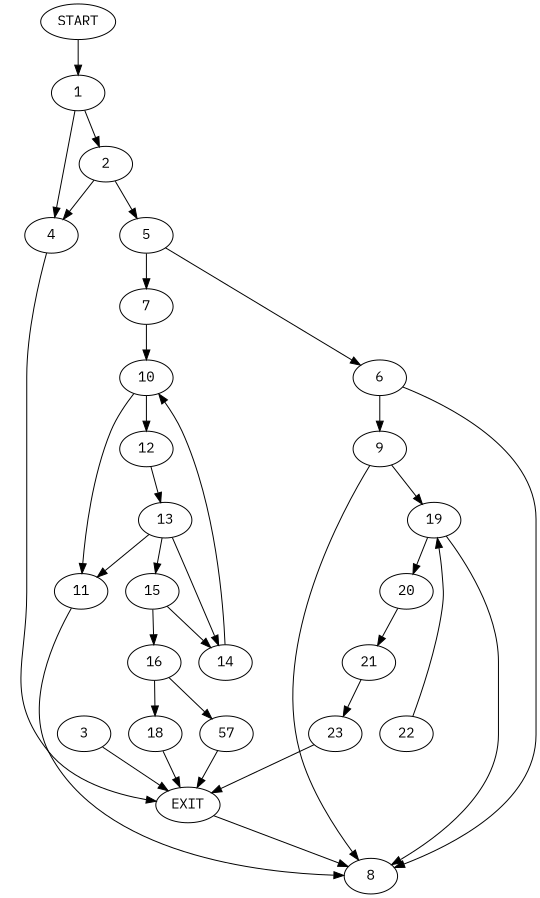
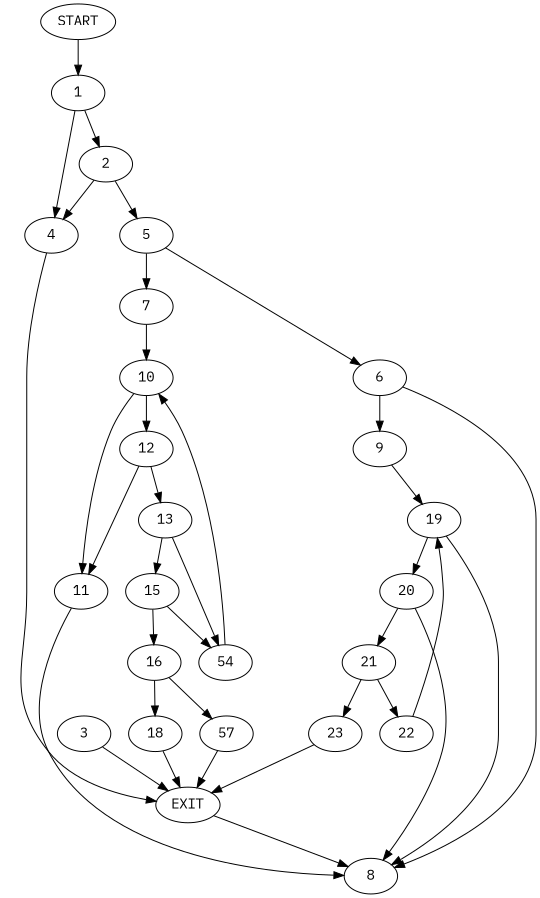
edge "13" -> "11": now "12" -> "11"
edge "9" -> "8": now "20" -> "8"
node "14": label "14" -> "54"
edge "21" -> "22": added
